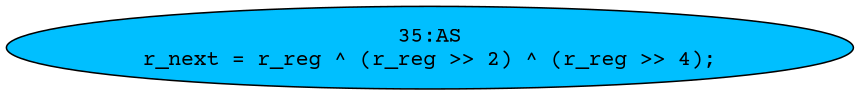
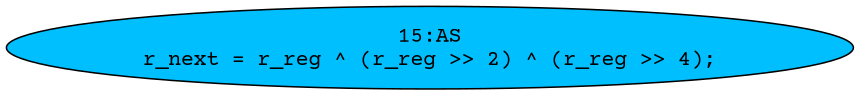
node "35:AS r_next = r_reg ^ (r_reg >> 2) ^ (r_reg >> 4);": label "35:AS r_next = r_reg ^ (r_reg >> 2) ^ (r_reg >> 4);" -> "15:AS r_next = r_reg ^ (r_reg >> 2) ^ (r_reg >> 4);"
